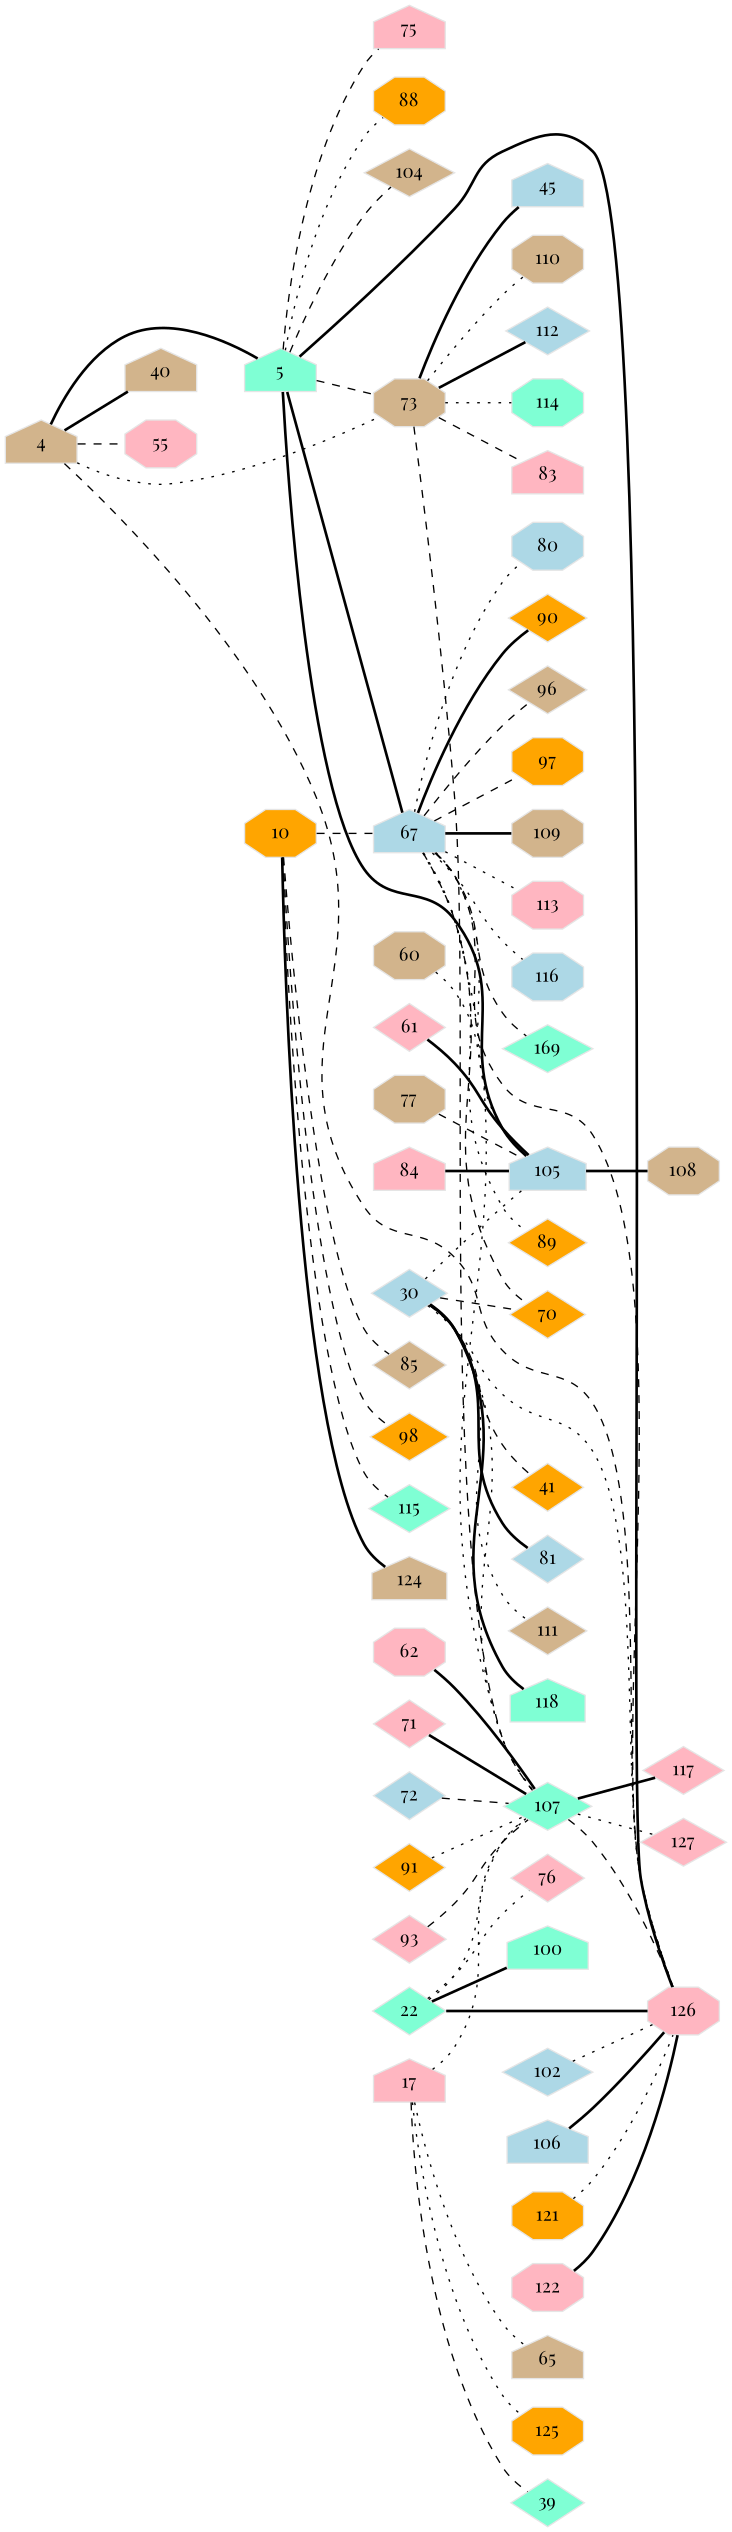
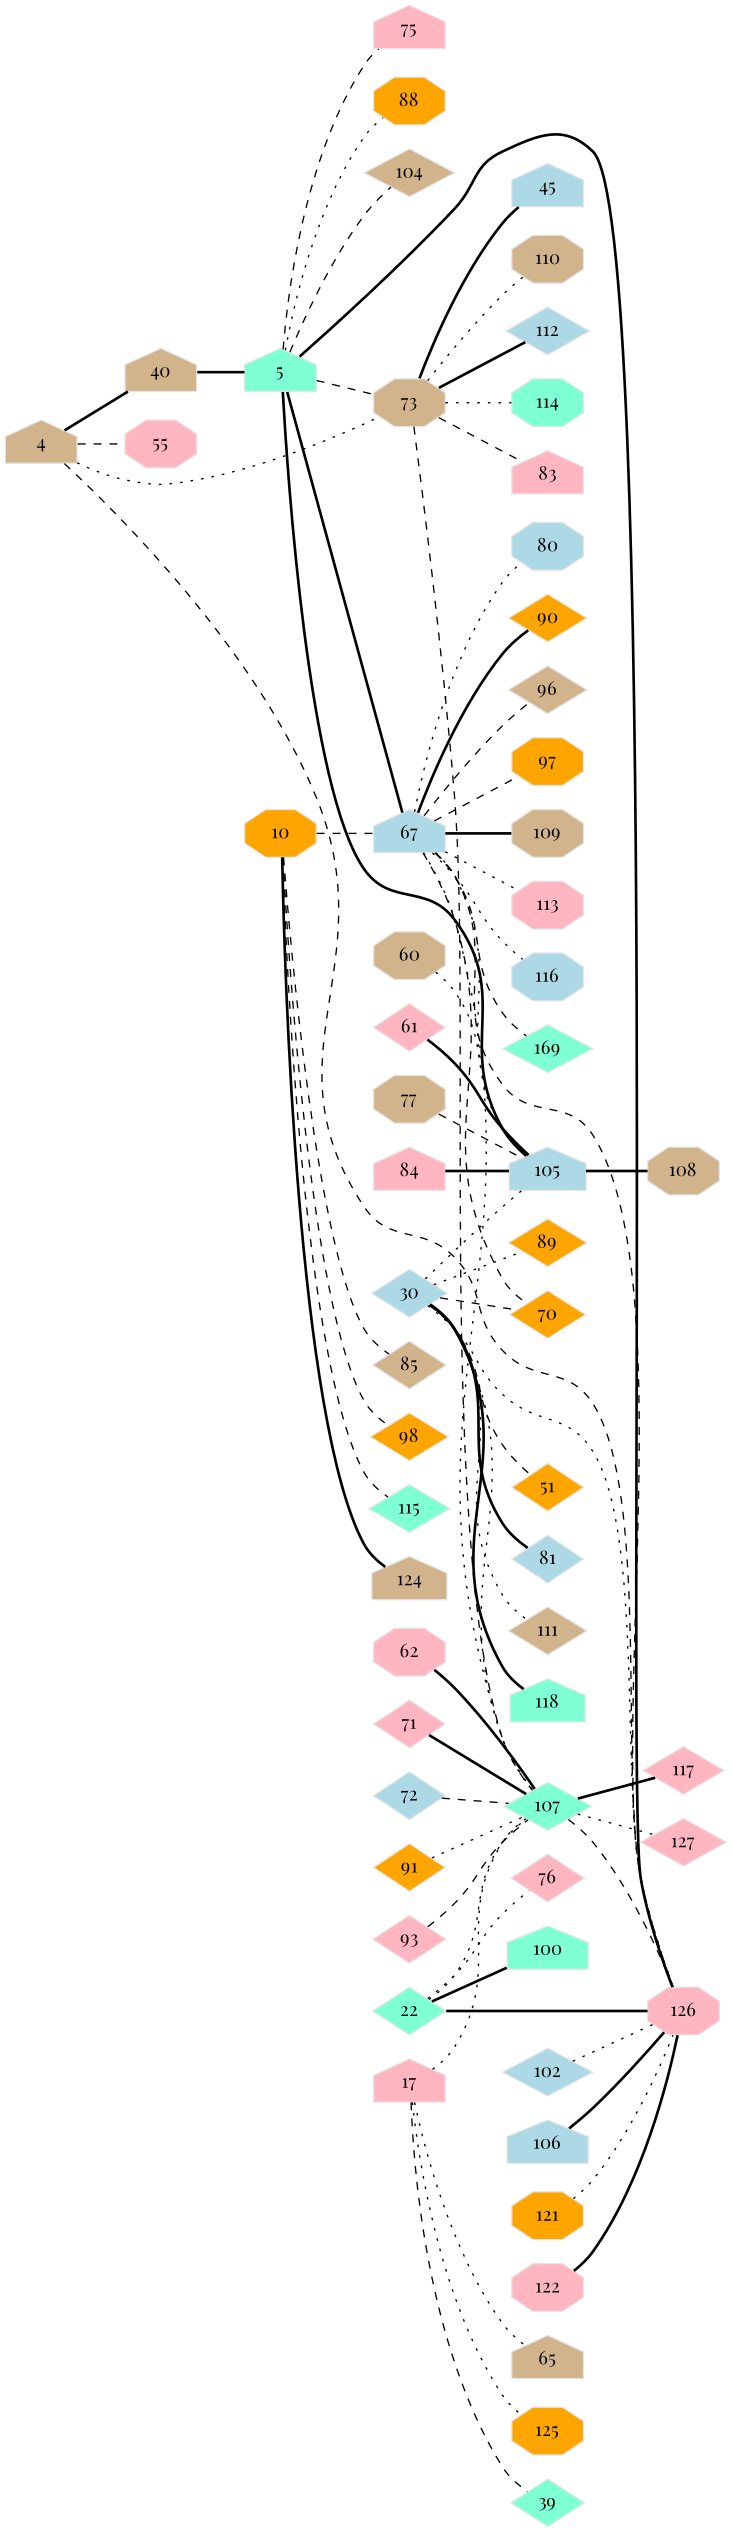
edge "5" -- "4": now "5" -- "40"
edge "67" -- "89": now "30" -- "89"
node "41": label "41" -> "51"
